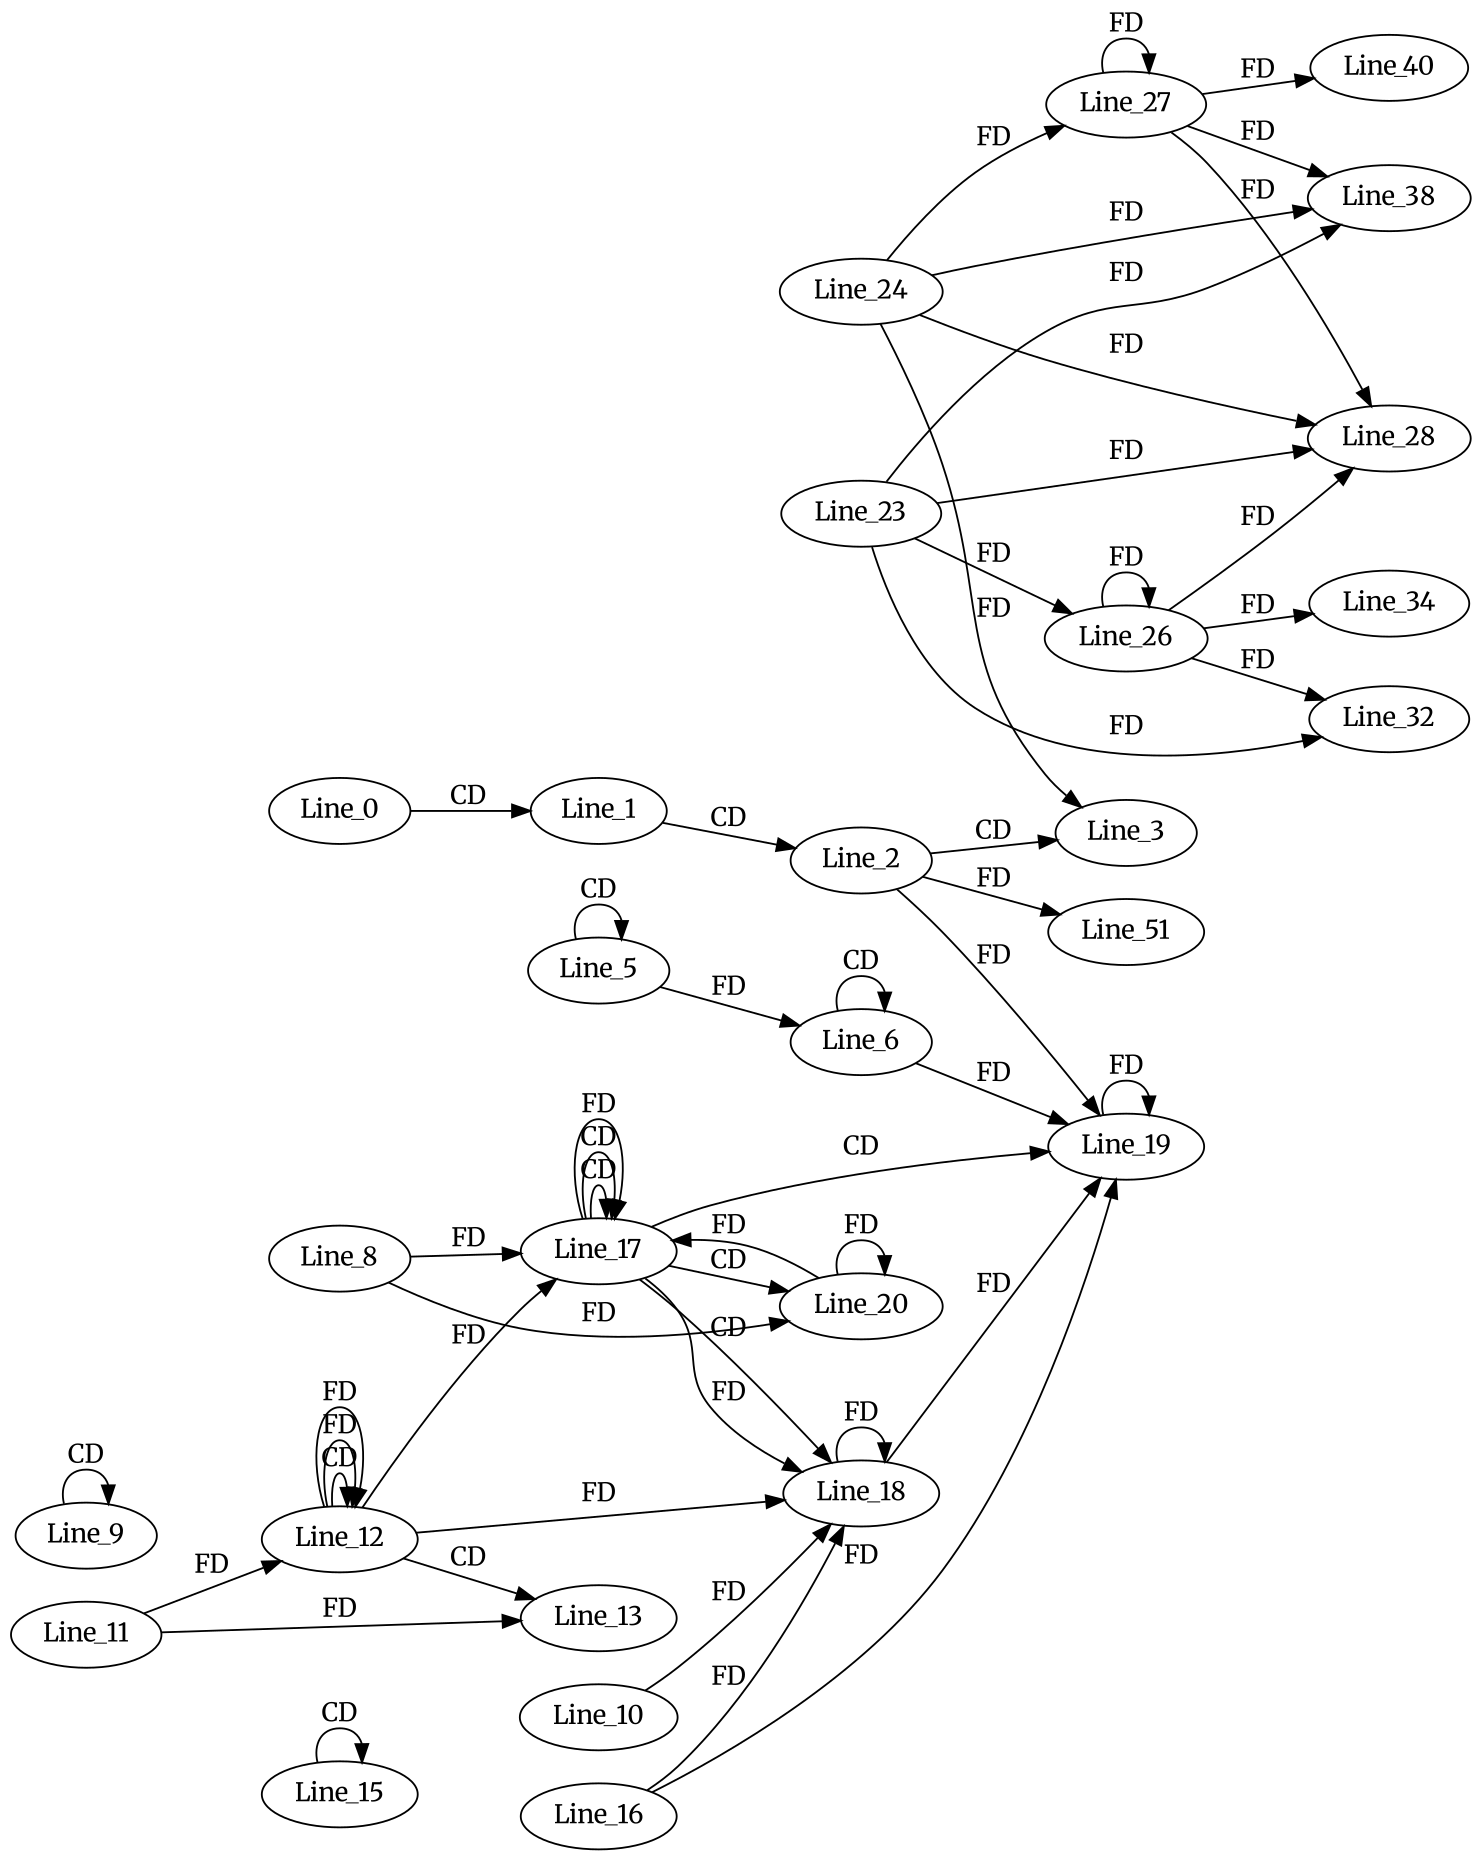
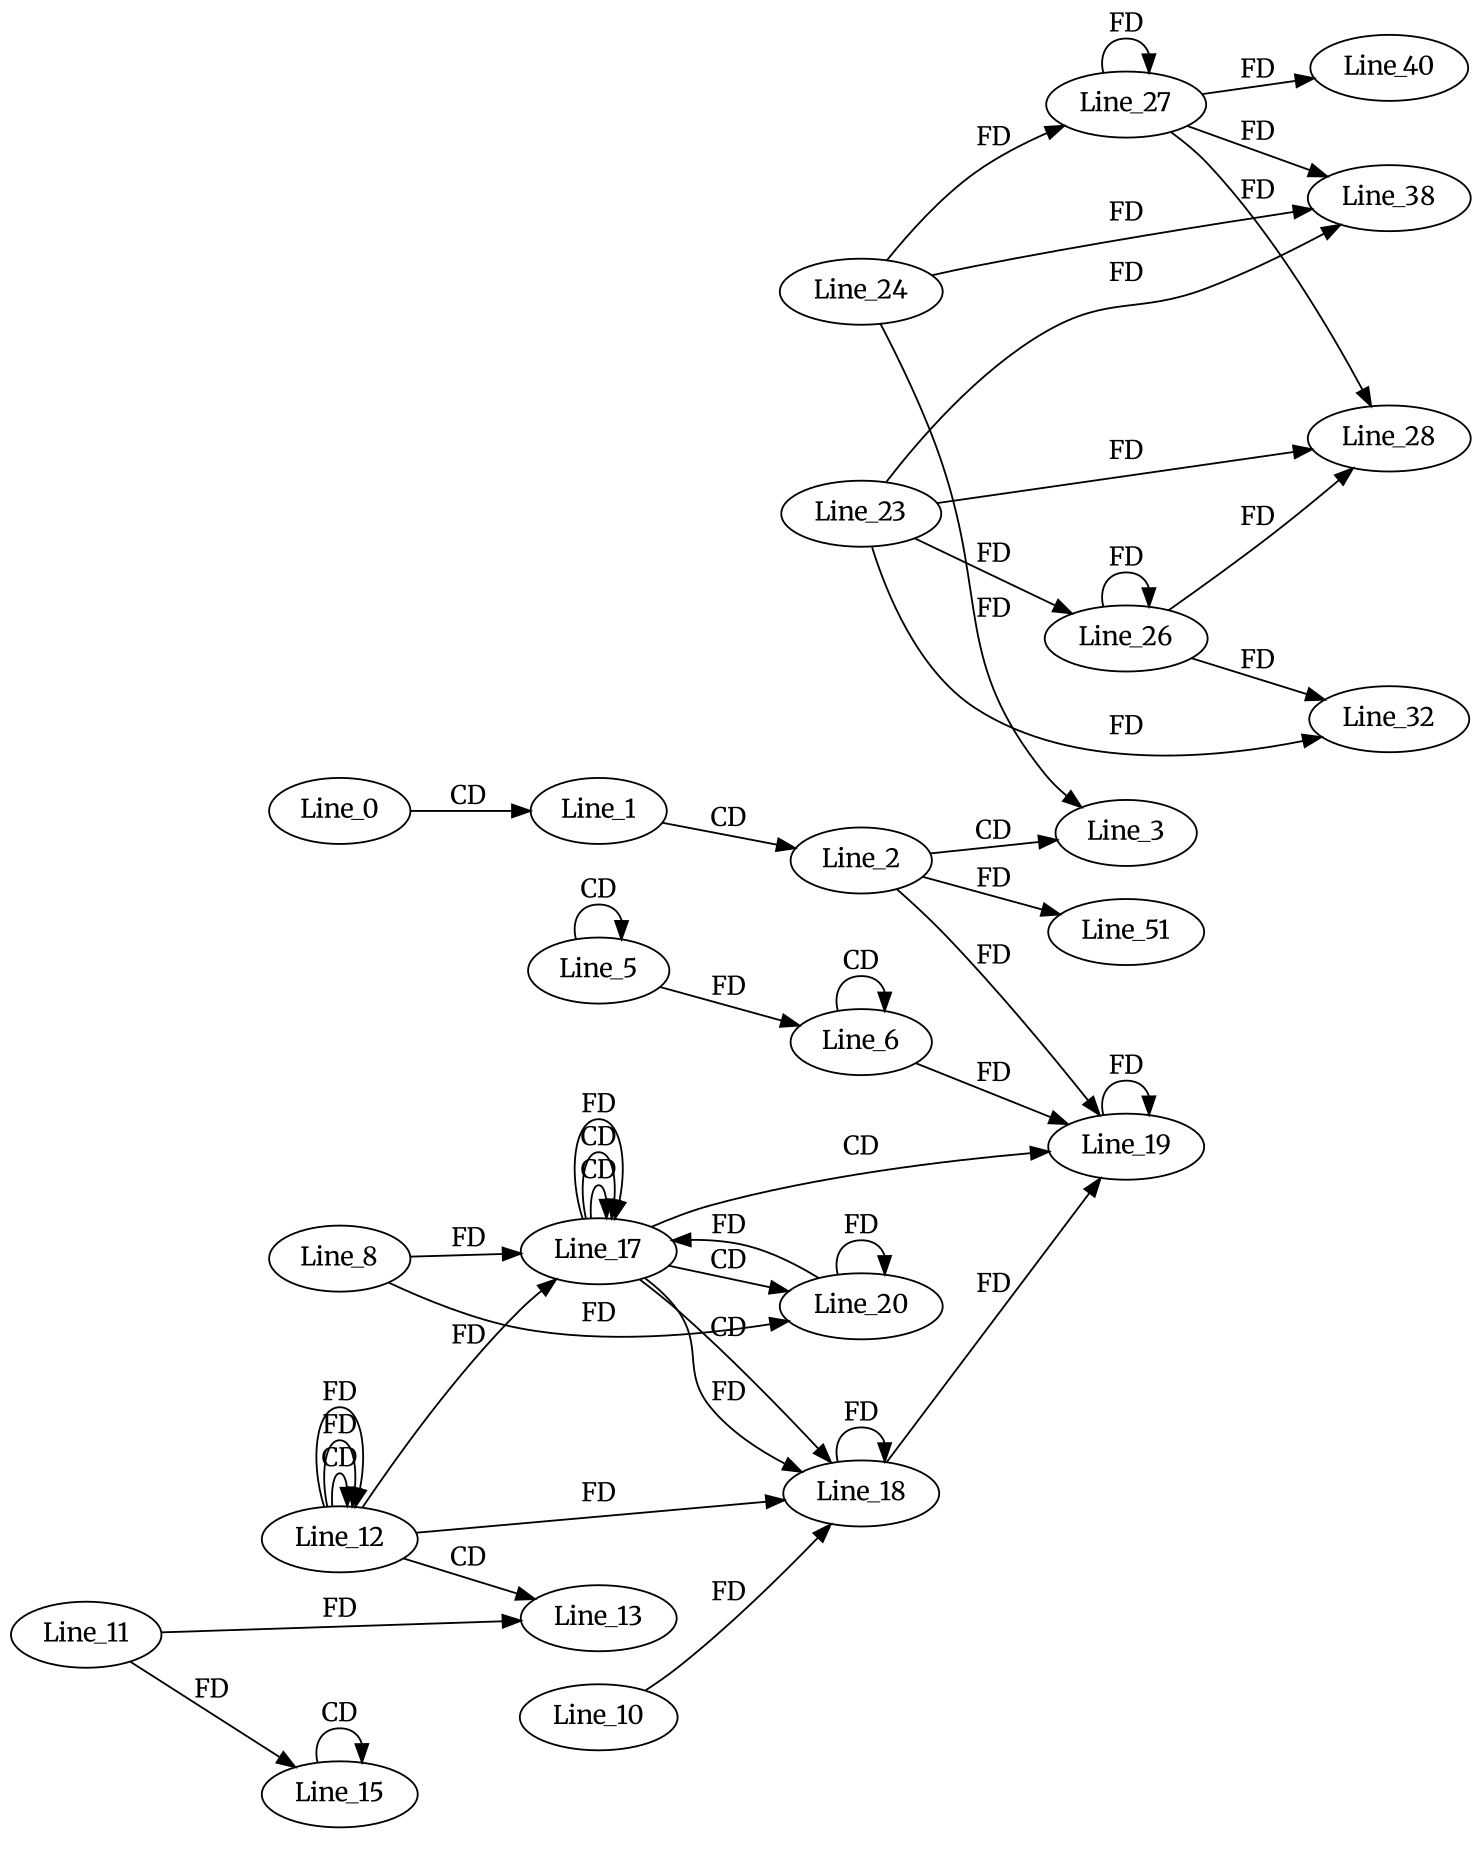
edge "Line_24" -> "Line_28": removed, label "FD"
node "Line_34": removed
node "Line_9": removed
edge "Line_11" -> "Line_12": now "Line_11" -> "Line_15"
node "Line_16": removed
